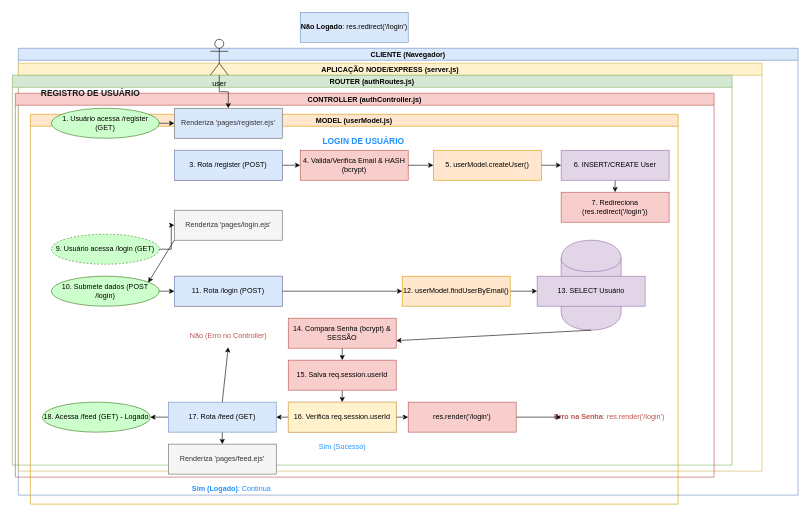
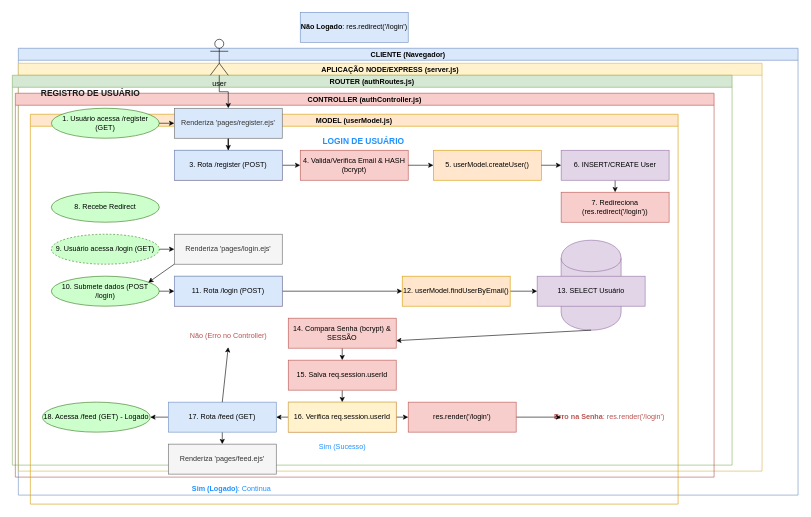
edge "Renderiza 'pages/register.ejs'" -> "3. Rota /register (POST)": added
node "8. Recebe Redirect": added
node "Renderiza 'pages/login.ejs'": moved (228, 225) -> (228, 249)
